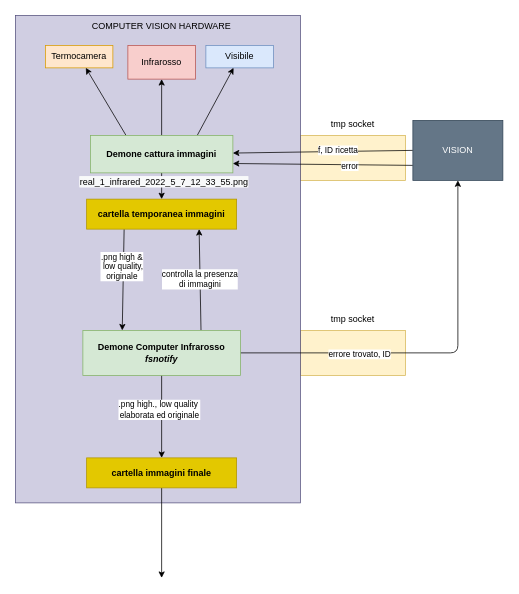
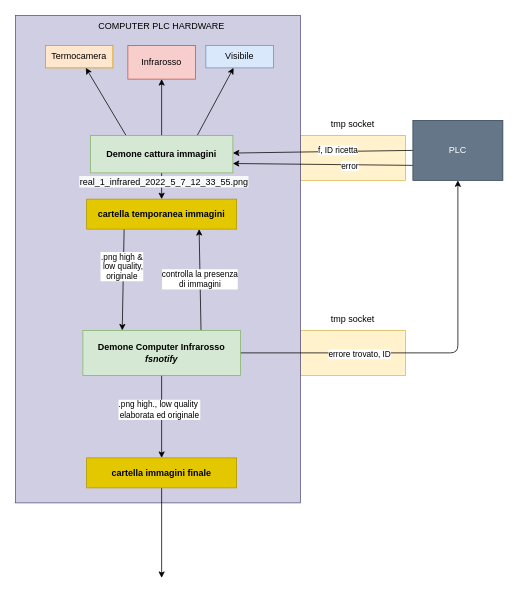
node "COMPUTER VISION HARDWARE": label "COMPUTER VISION HARDWARE" -> "COMPUTER PLC HARDWARE"
node "VISION": label "VISION" -> "PLC"
